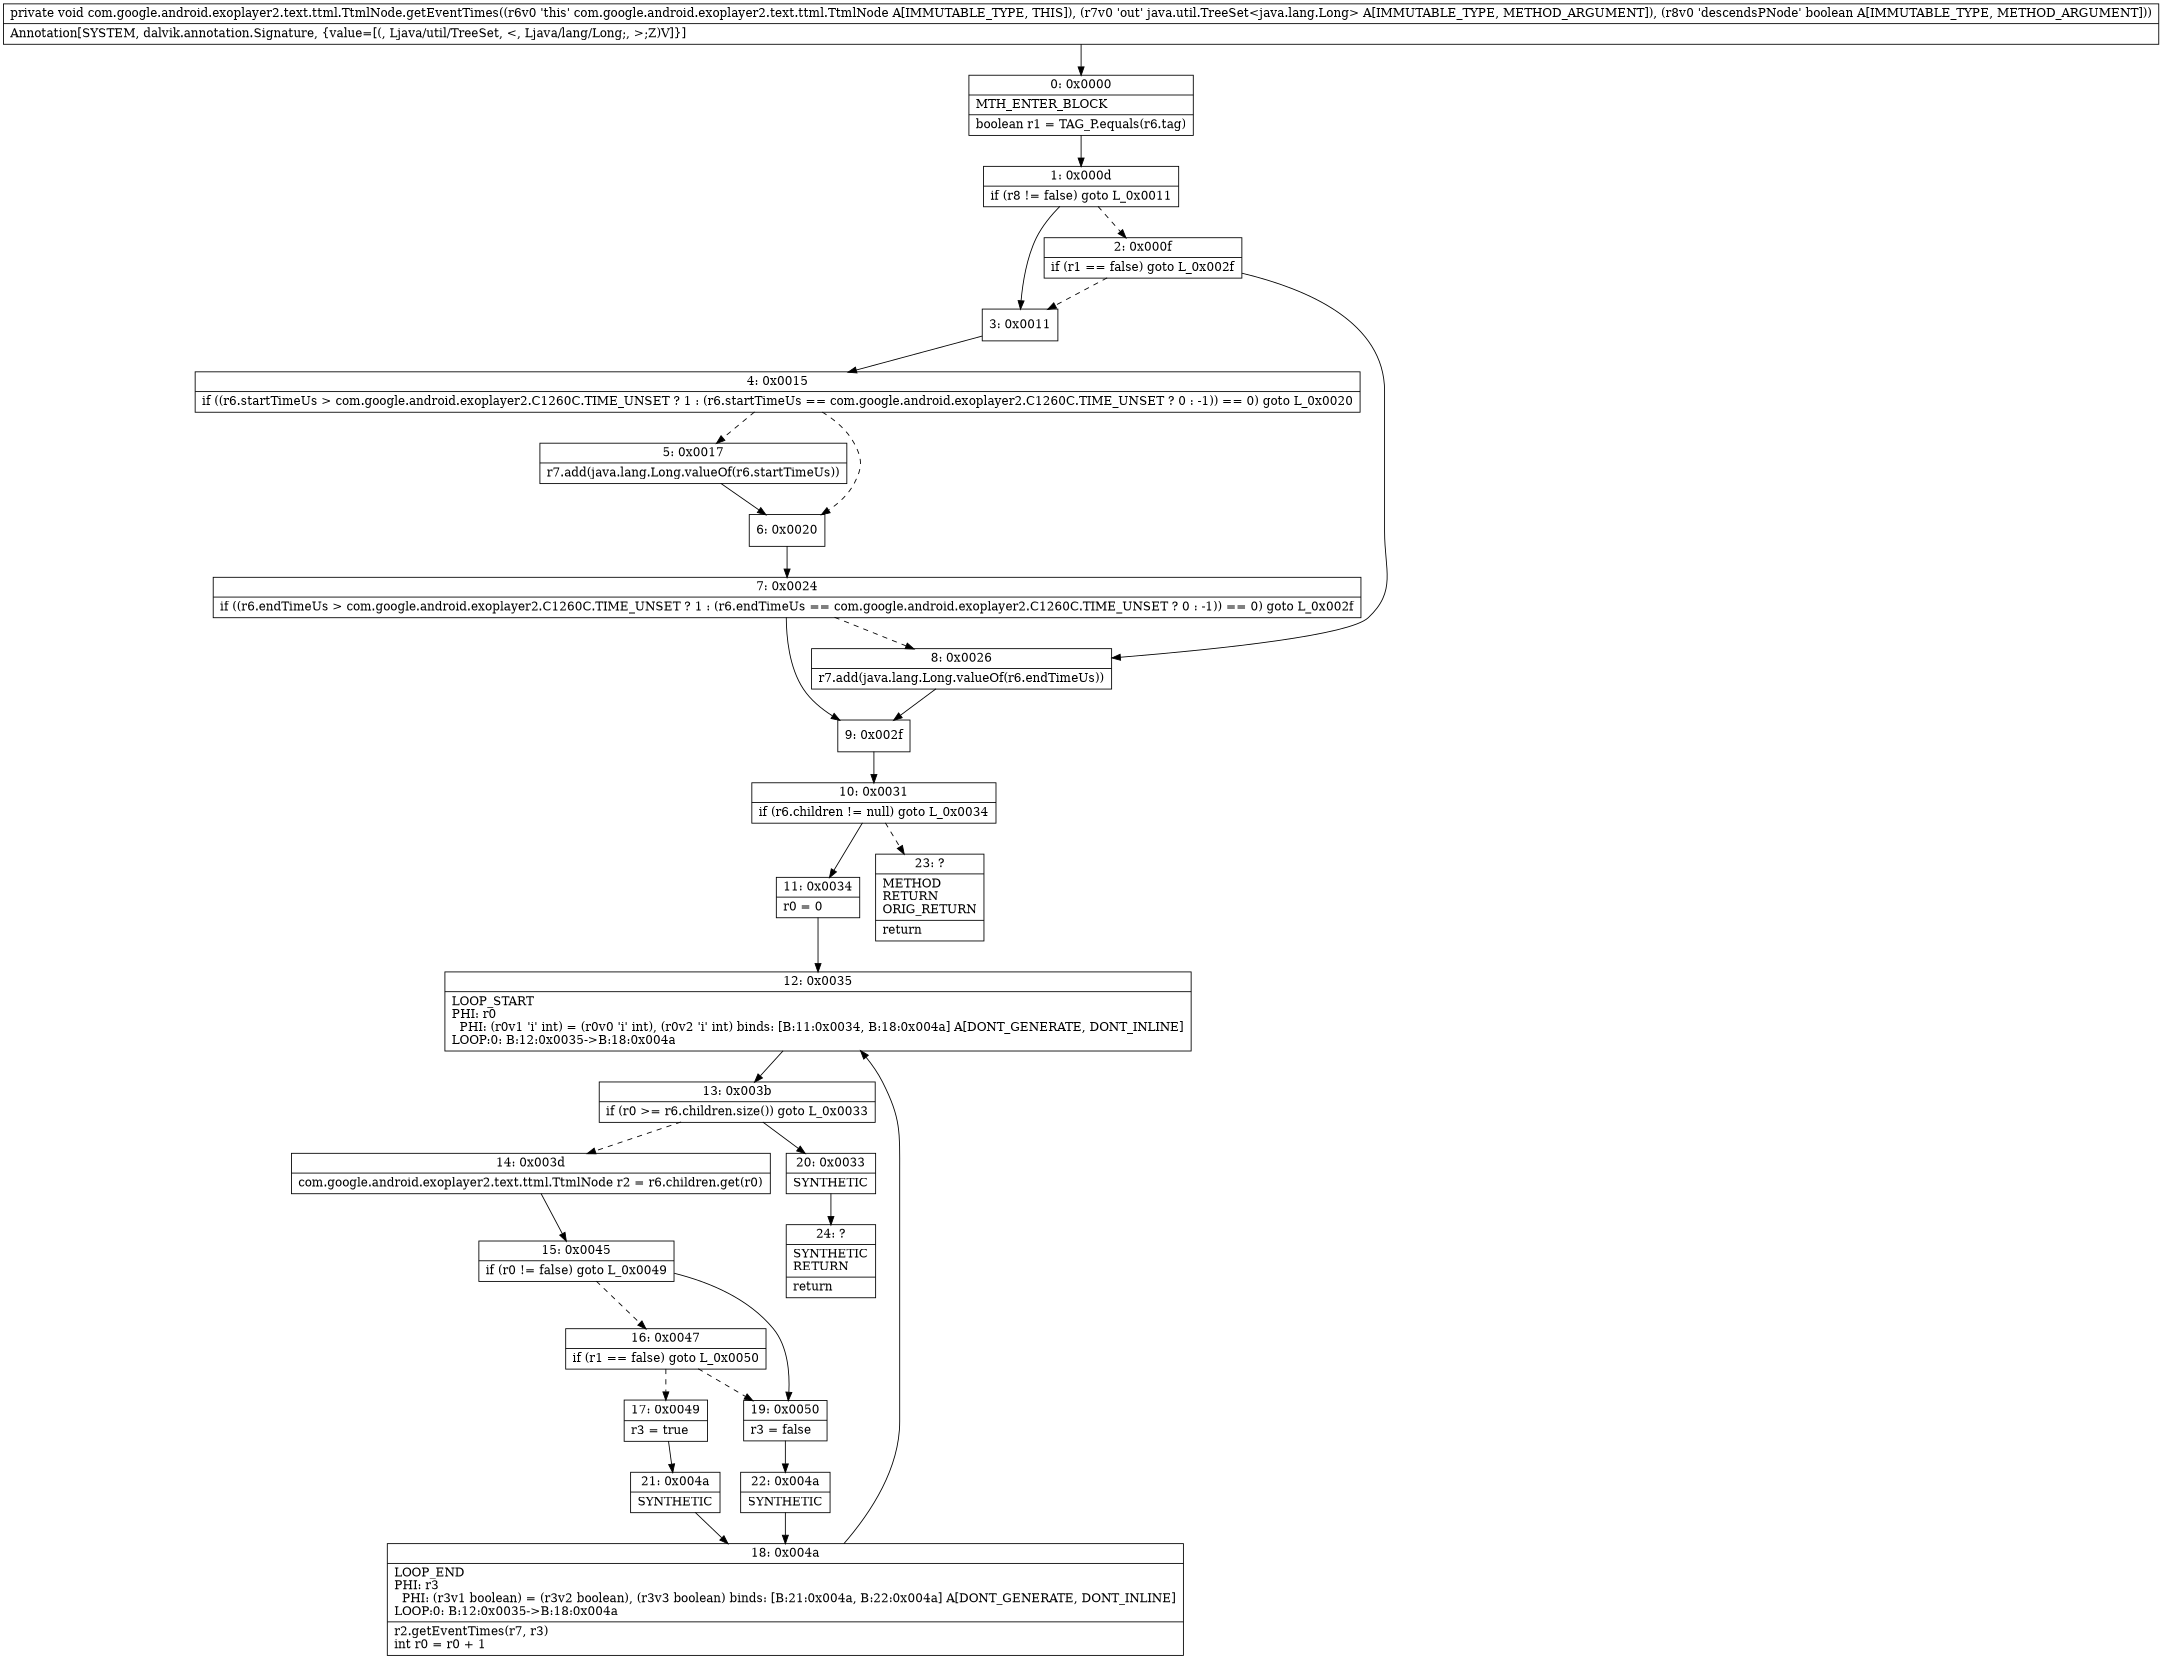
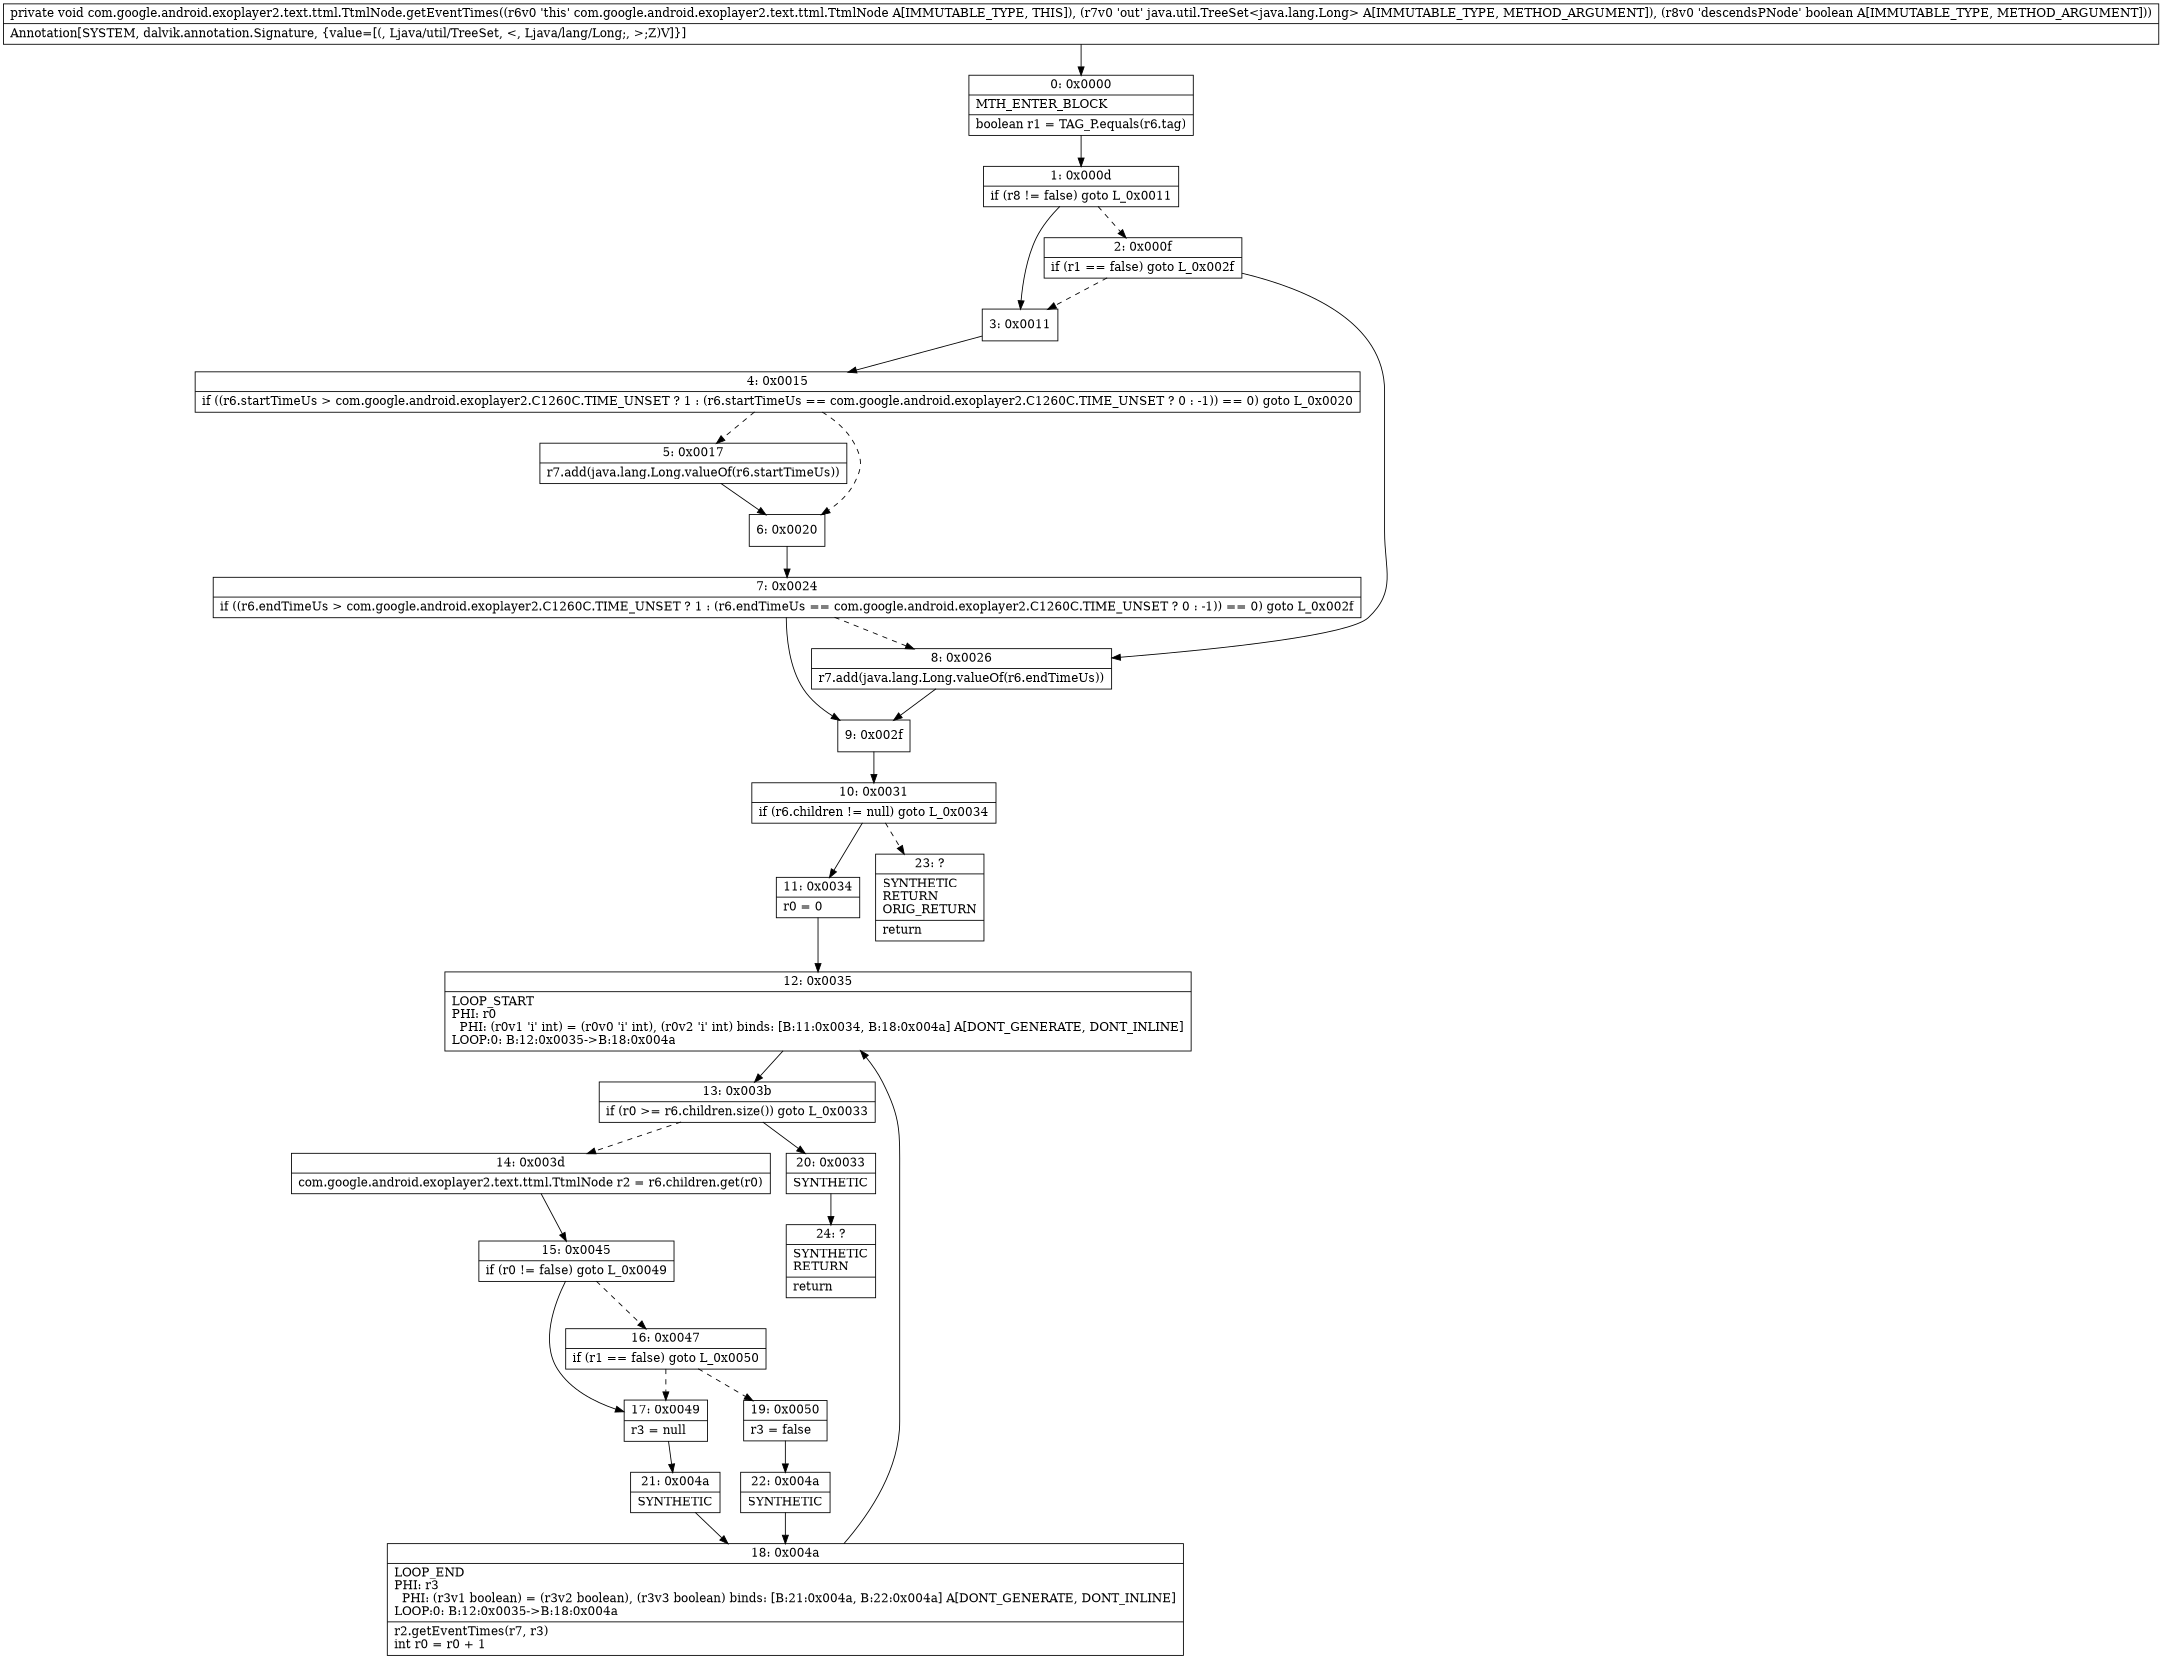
node "23: ?": text "METHOD" -> "SYNTHETIC"
edge "15: 0x0045" -> "19: 0x0050": now "15: 0x0045" -> "17: 0x0049"
node "17: 0x0049": text "r3 = true" -> "r3 = null"
